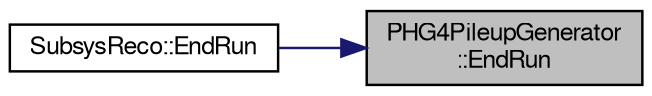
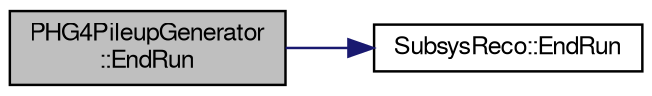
edge "SubsysReco::EndRun" -> "PHG4PileupGenerator ::EndRun": reversed
